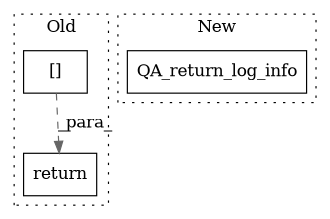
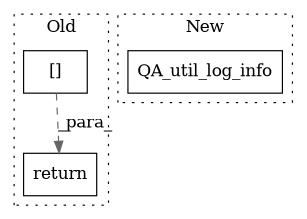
node "QA_return_log_info": label "QA_return_log_info" -> "QA_util_log_info"
